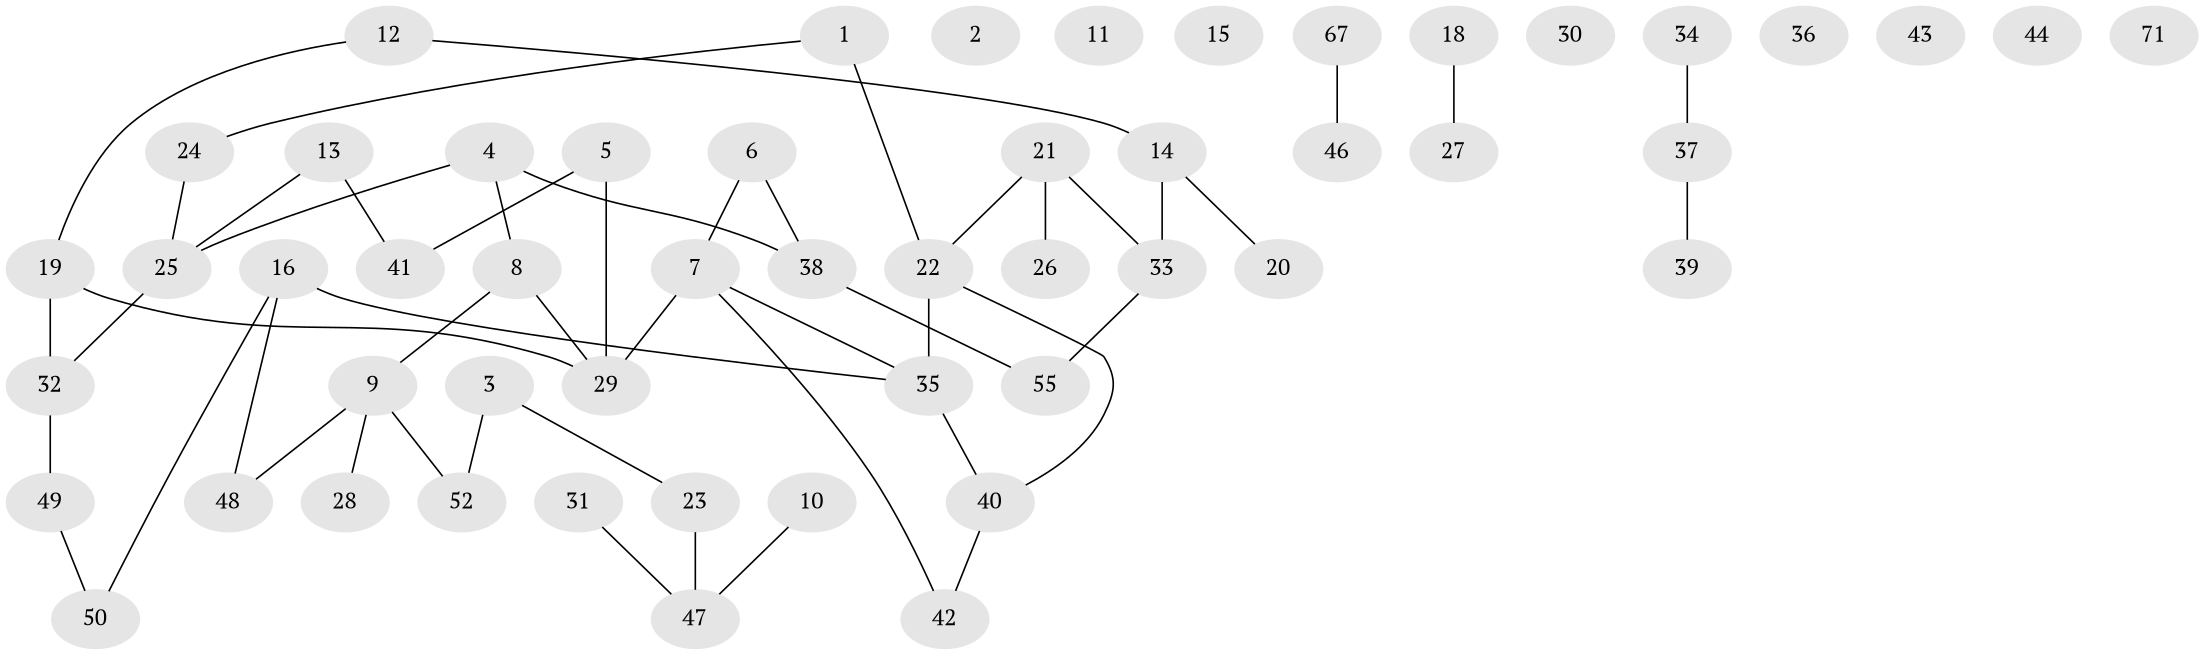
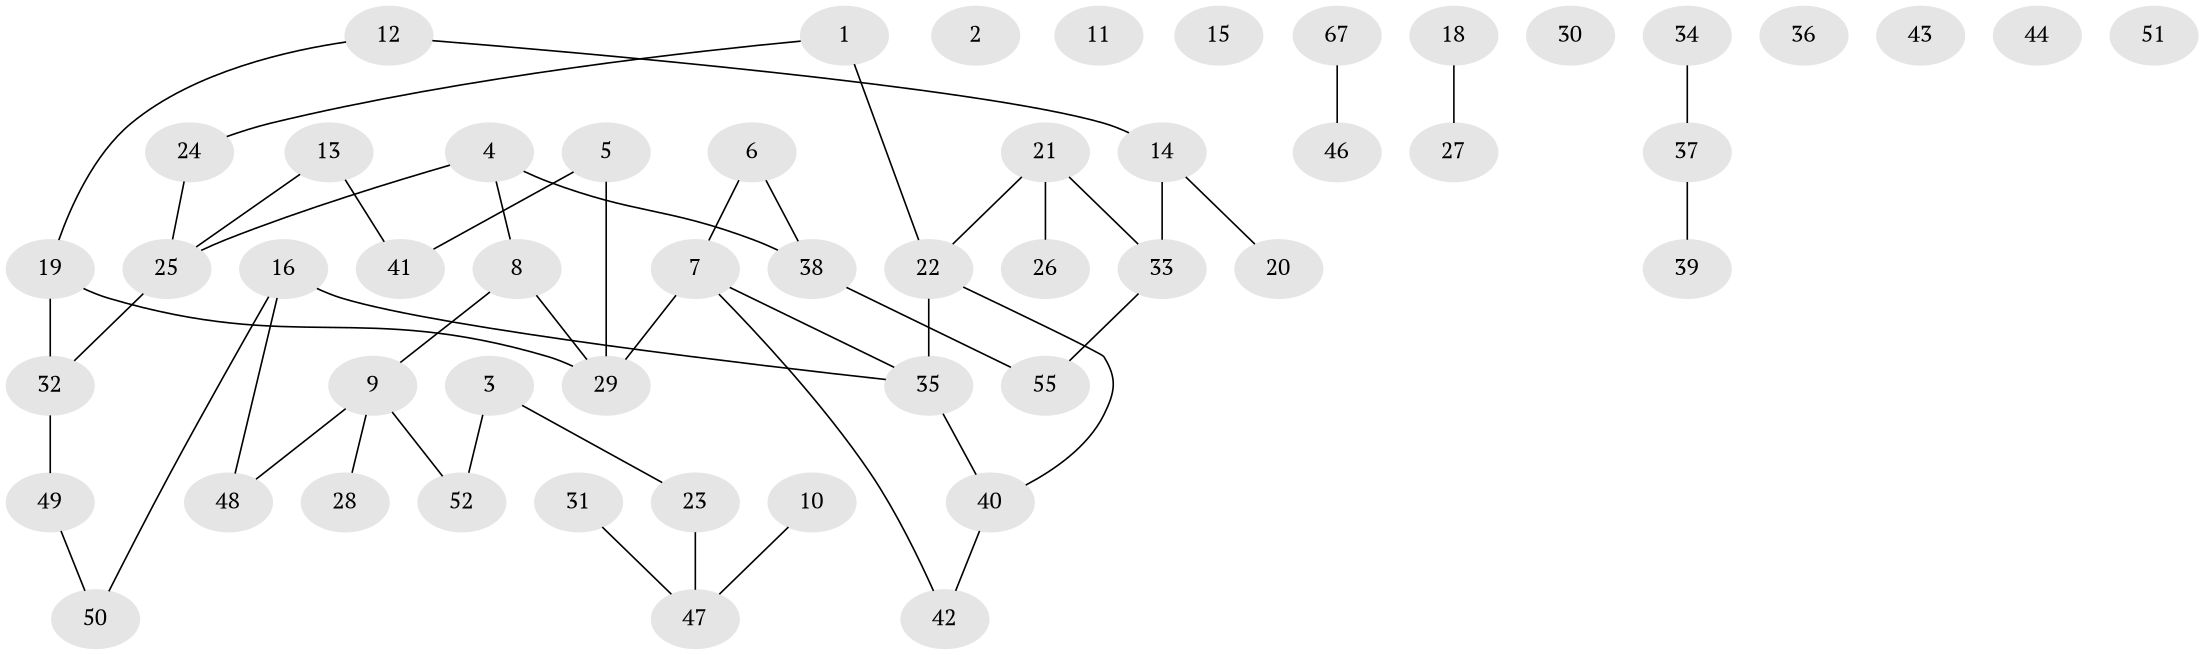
node "71": label "71" -> "51"
